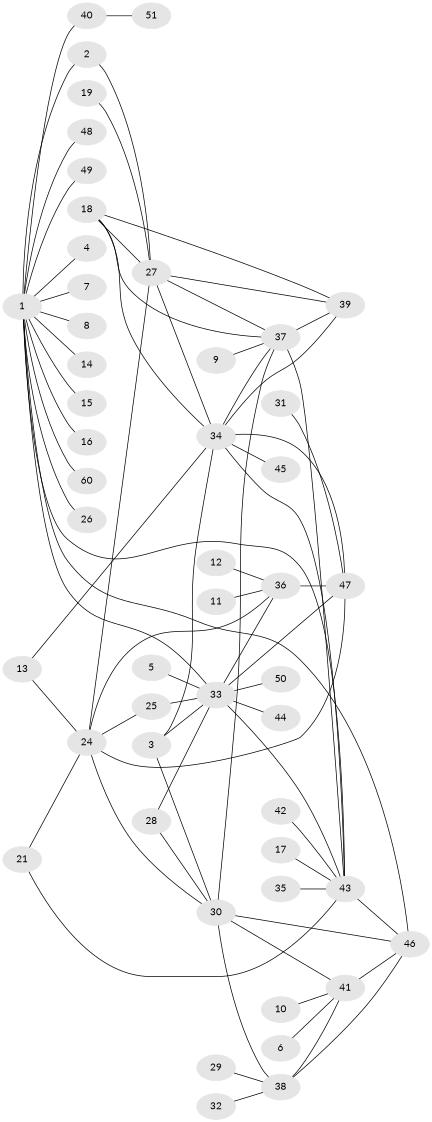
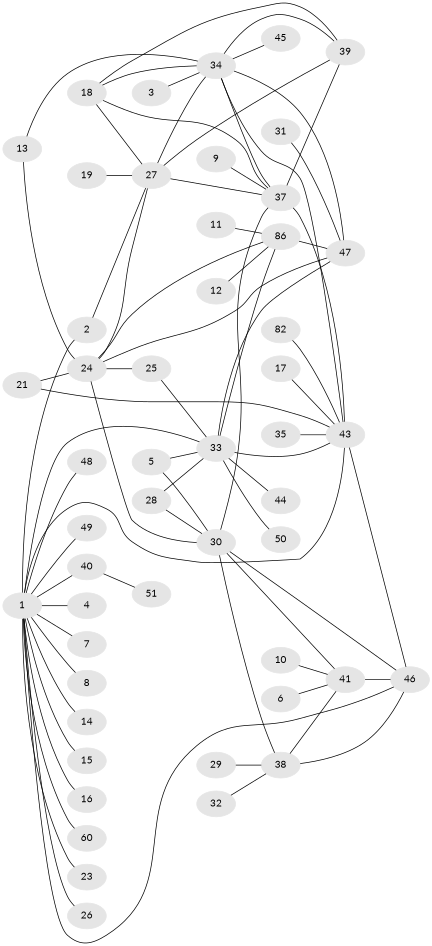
node "36": label "36" -> "86"
edge "33" -- "3": removed
node "42": label "42" -> "82"
edge "3" -- "30": now "5" -- "30"
node "23": added
